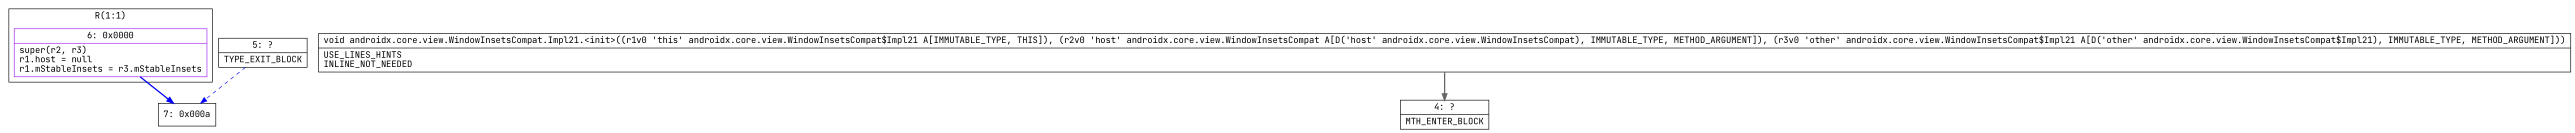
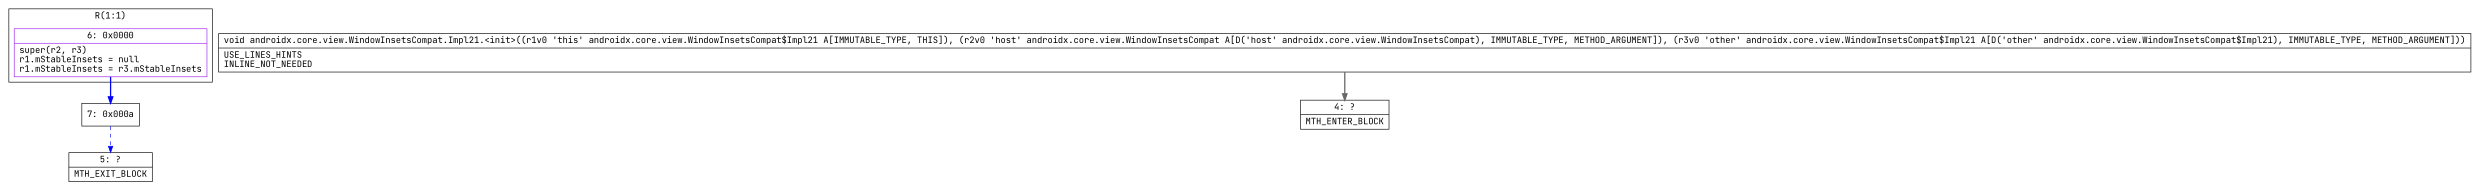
node "6: 0x0000": text "r1.host = null" -> "r1.mStableInsets = null"
node "5: ?": text "TYPE_EXIT_BLOCK" -> "MTH_EXIT_BLOCK"
edge "5: ?" -> "7: 0x000a": reversed
